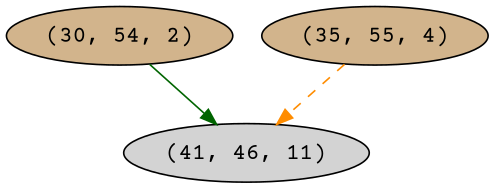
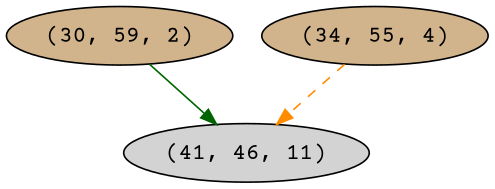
node "(30, 54, 2)": label "(30, 54, 2)" -> "(30, 59, 2)"
node "(35, 55, 4)": label "(35, 55, 4)" -> "(34, 55, 4)"
